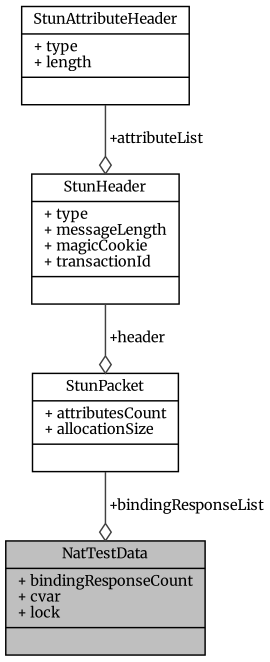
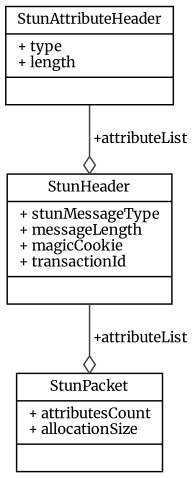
node "StunHeader": text "+ type" -> "+ stunMessageType"
edge "StunHeader" -> "StunPacket": label " +header" -> " +attributeList"
node "NatTestData": removed
